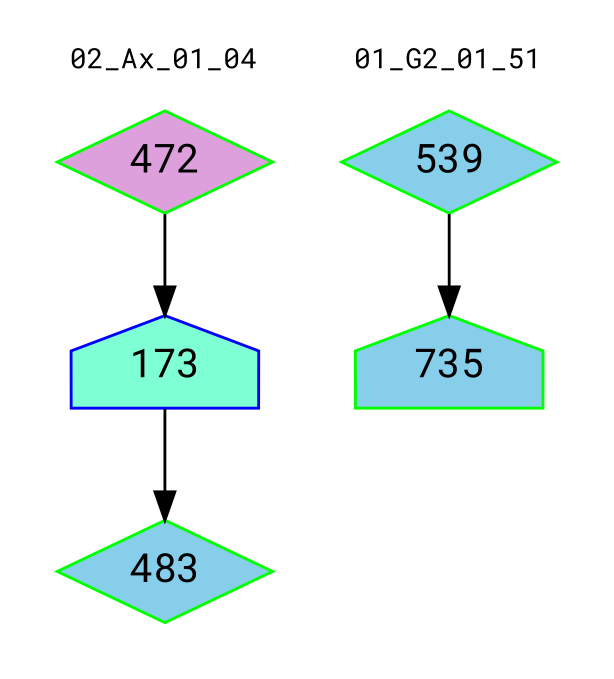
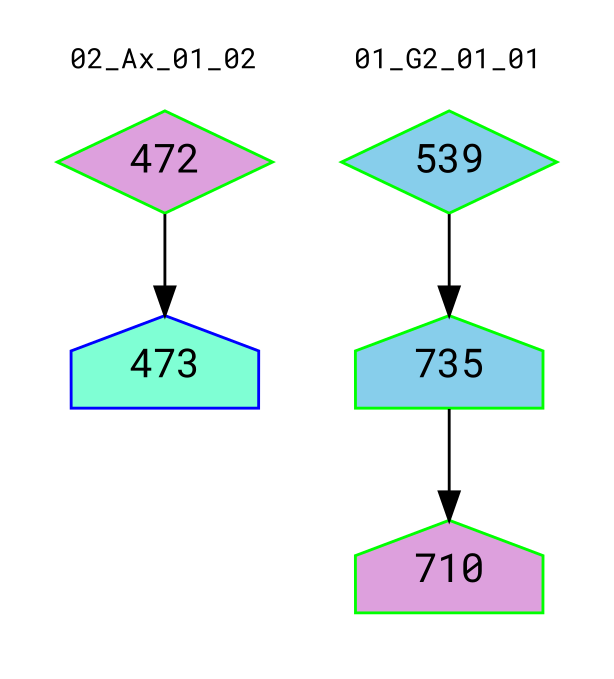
cluster "02_Ax_01_04": label "02_Ax_01_04" -> "02_Ax_01_02"
cluster "01_G2_01_51": label "01_G2_01_51" -> "01_G2_01_01"
node "173": label "173" -> "473"
node "483": removed
node "710": added
